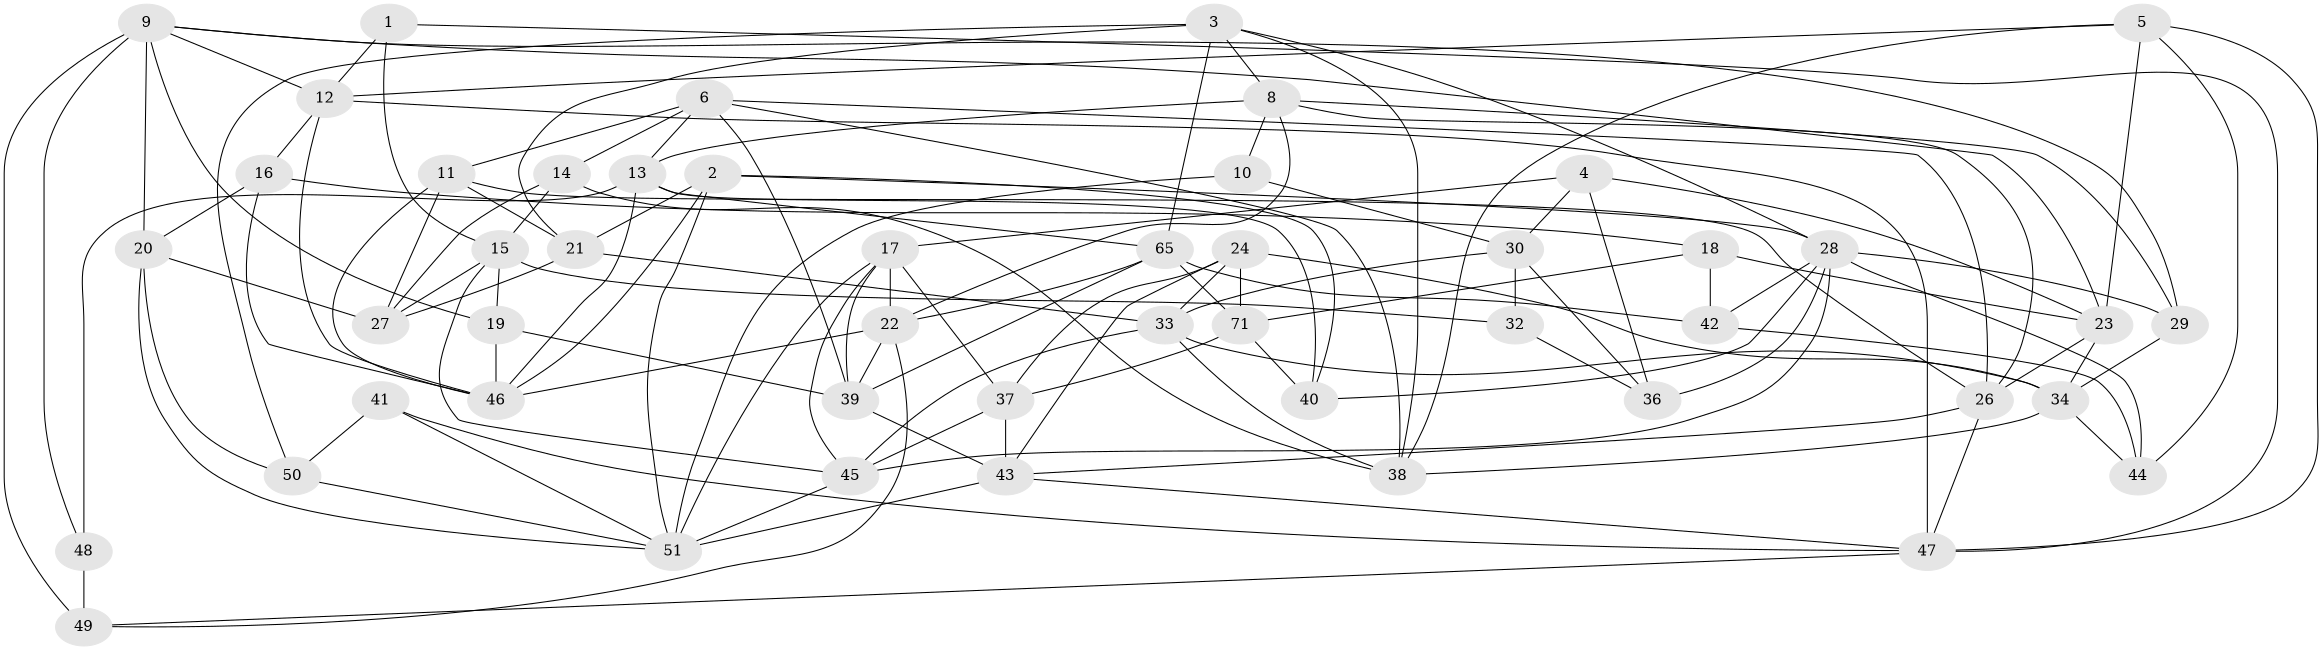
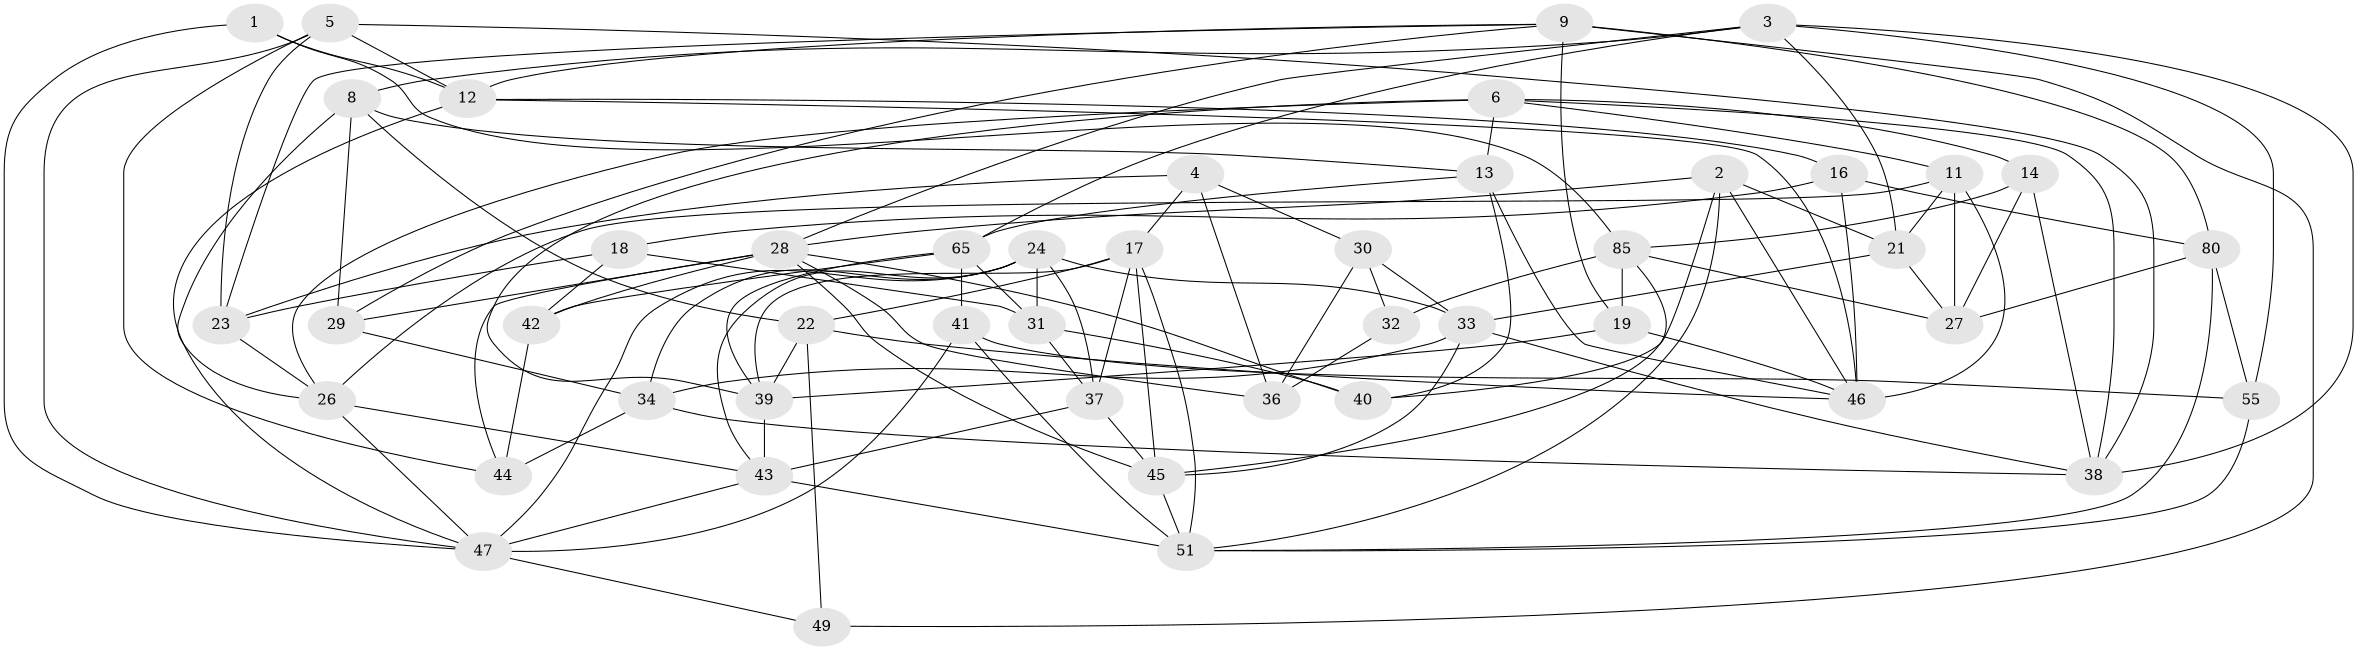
node "10": removed
node "20": label "20" -> "80"
node "15": label "15" -> "85"
edge "65" -- "22": now "65" -- "41"
edge "24" -- "47": added
node "71": label "71" -> "31"
edge "23" -- "34": removed
node "50": label "50" -> "55"
node "48": removed
